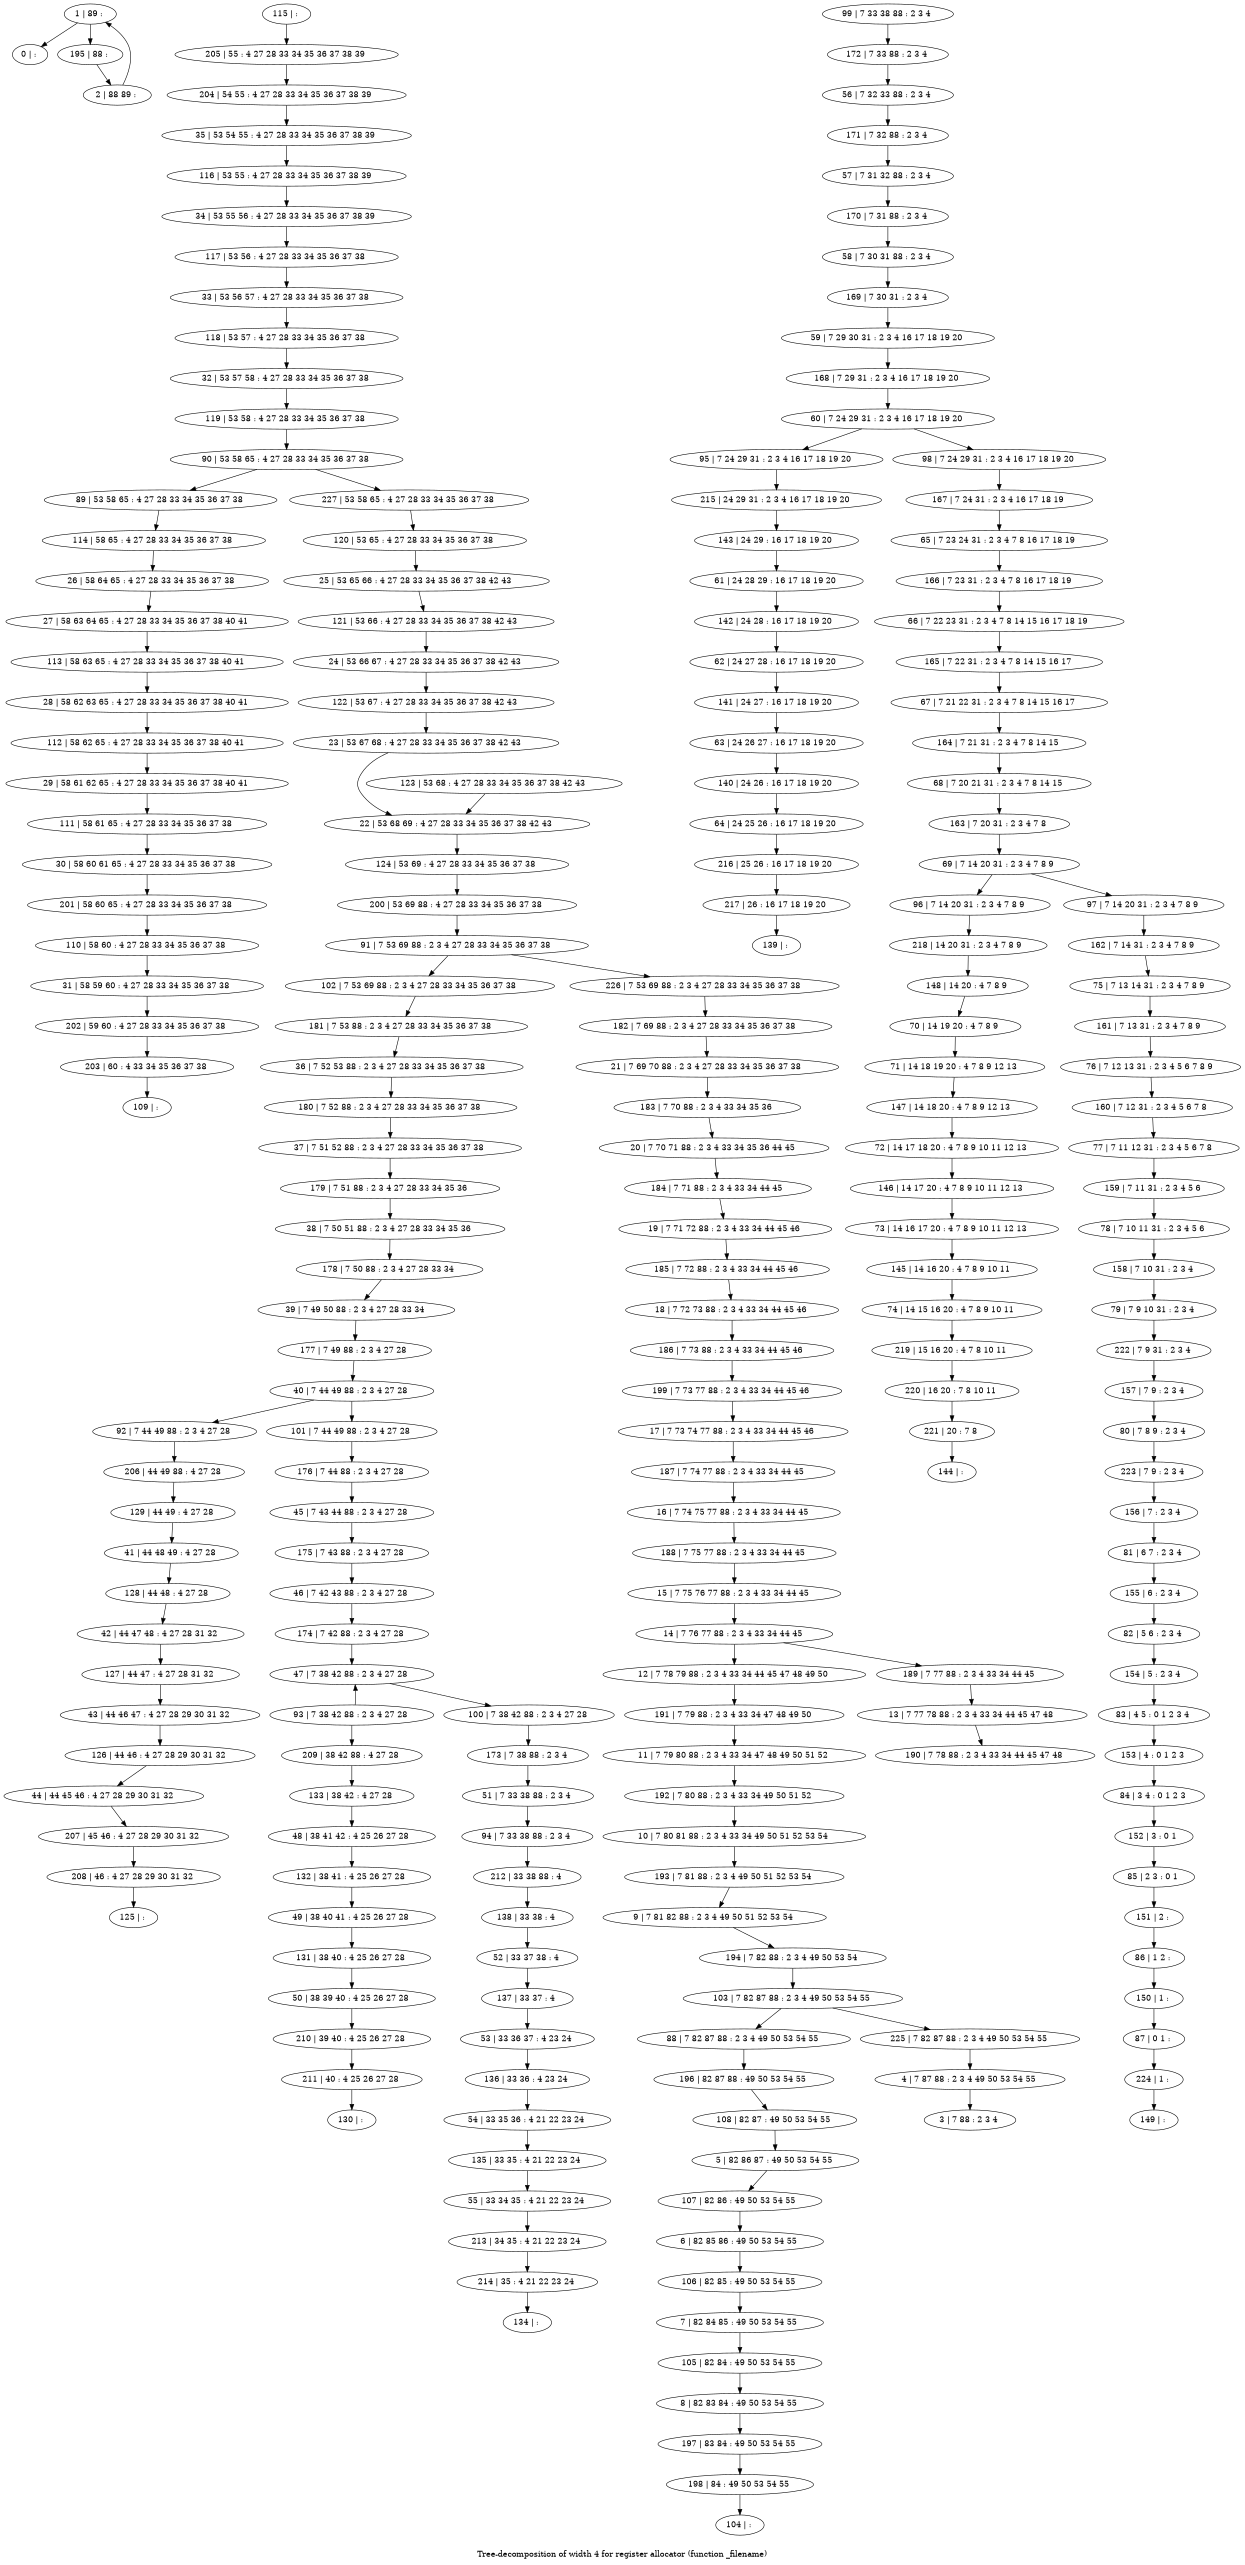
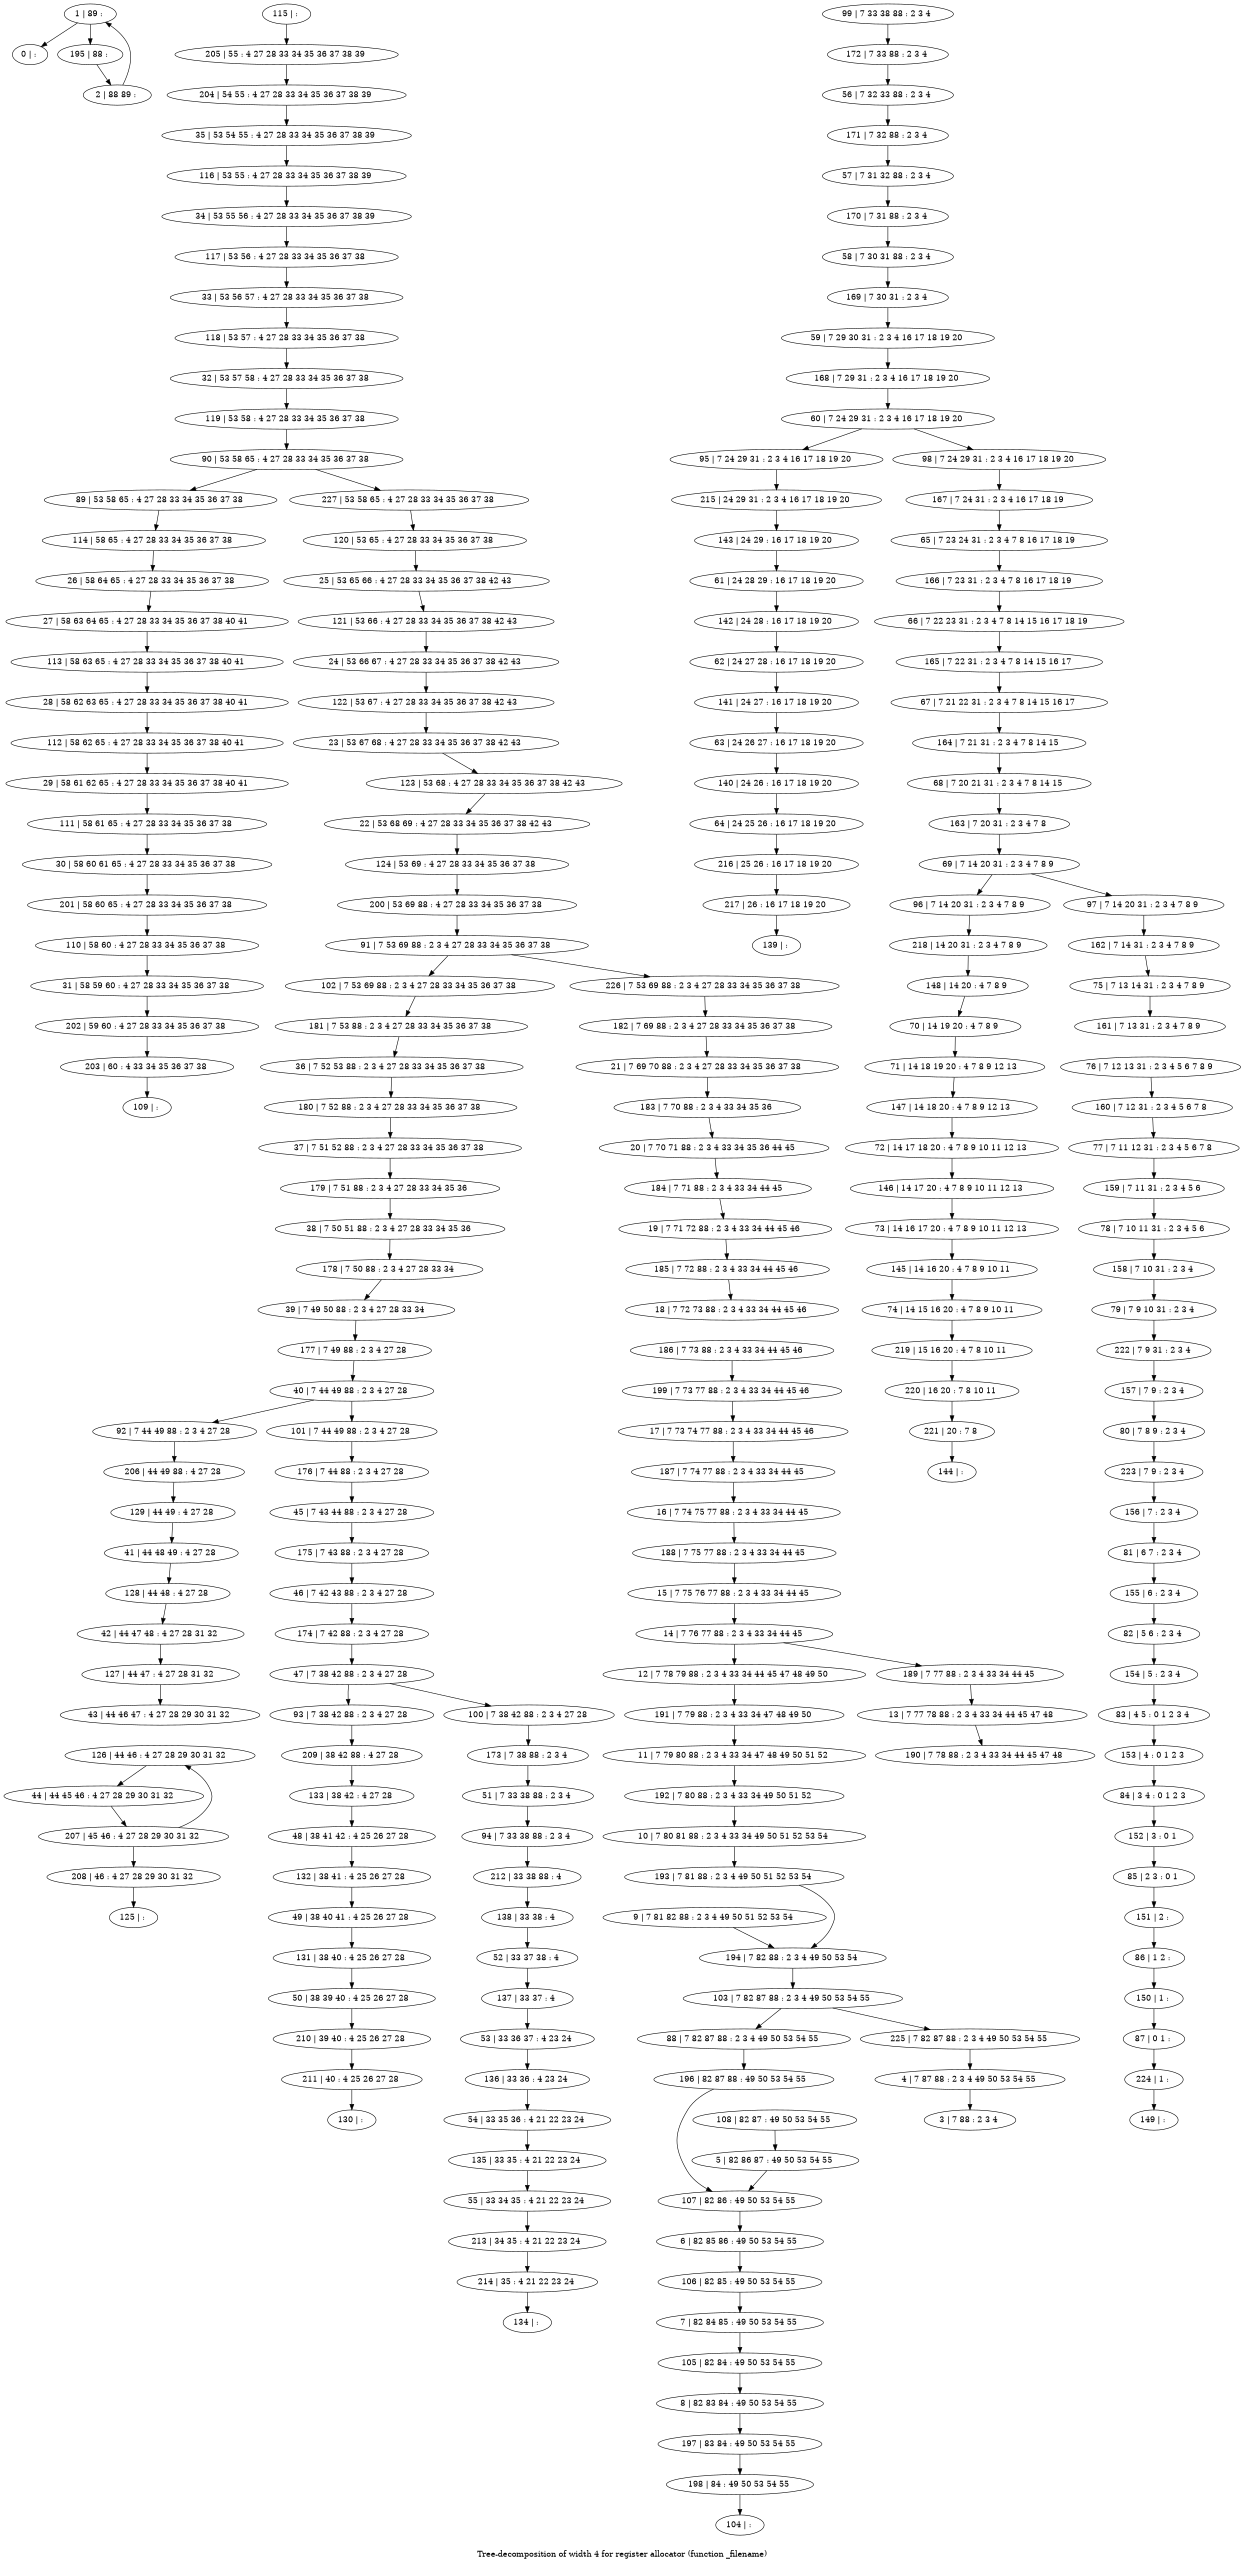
edge "23 | 53 67 68 : 4 27 28 33 34 35 36 37 38 42 43" -> "22 | 53 68 69 : 4 27 28 33 34 35 36 37 38 42 43": now "23 | 53 67 68 : 4 27 28 33 34 35 36 37 38 42 43" -> "123 | 53 68 : 4 27 28 33 34 35 36 37 38 42 43"
edge "161 | 7 13 31 : 2 3 4 7 8 9" -> "76 | 7 12 13 31 : 2 3 4 5 6 7 8 9": removed
edge "18 | 7 72 73 88 : 2 3 4 33 34 44 45 46" -> "186 | 7 73 88 : 2 3 4 33 34 44 45 46": removed
edge "93 | 7 38 42 88 : 2 3 4 27 28" -> "47 | 7 38 42 88 : 2 3 4 27 28": reversed
edge "43 | 44 46 47 : 4 27 28 29 30 31 32" -> "126 | 44 46 : 4 27 28 29 30 31 32": now "207 | 45 46 : 4 27 28 29 30 31 32" -> "126 | 44 46 : 4 27 28 29 30 31 32"
edge "193 | 7 81 88 : 2 3 4 49 50 51 52 53 54" -> "9 | 7 81 82 88 : 2 3 4 49 50 51 52 53 54": now "193 | 7 81 88 : 2 3 4 49 50 51 52 53 54" -> "194 | 7 82 88 : 2 3 4 49 50 53 54"
edge "196 | 82 87 88 : 49 50 53 54 55" -> "108 | 82 87 : 49 50 53 54 55": now "196 | 82 87 88 : 49 50 53 54 55" -> "107 | 82 86 : 49 50 53 54 55"
